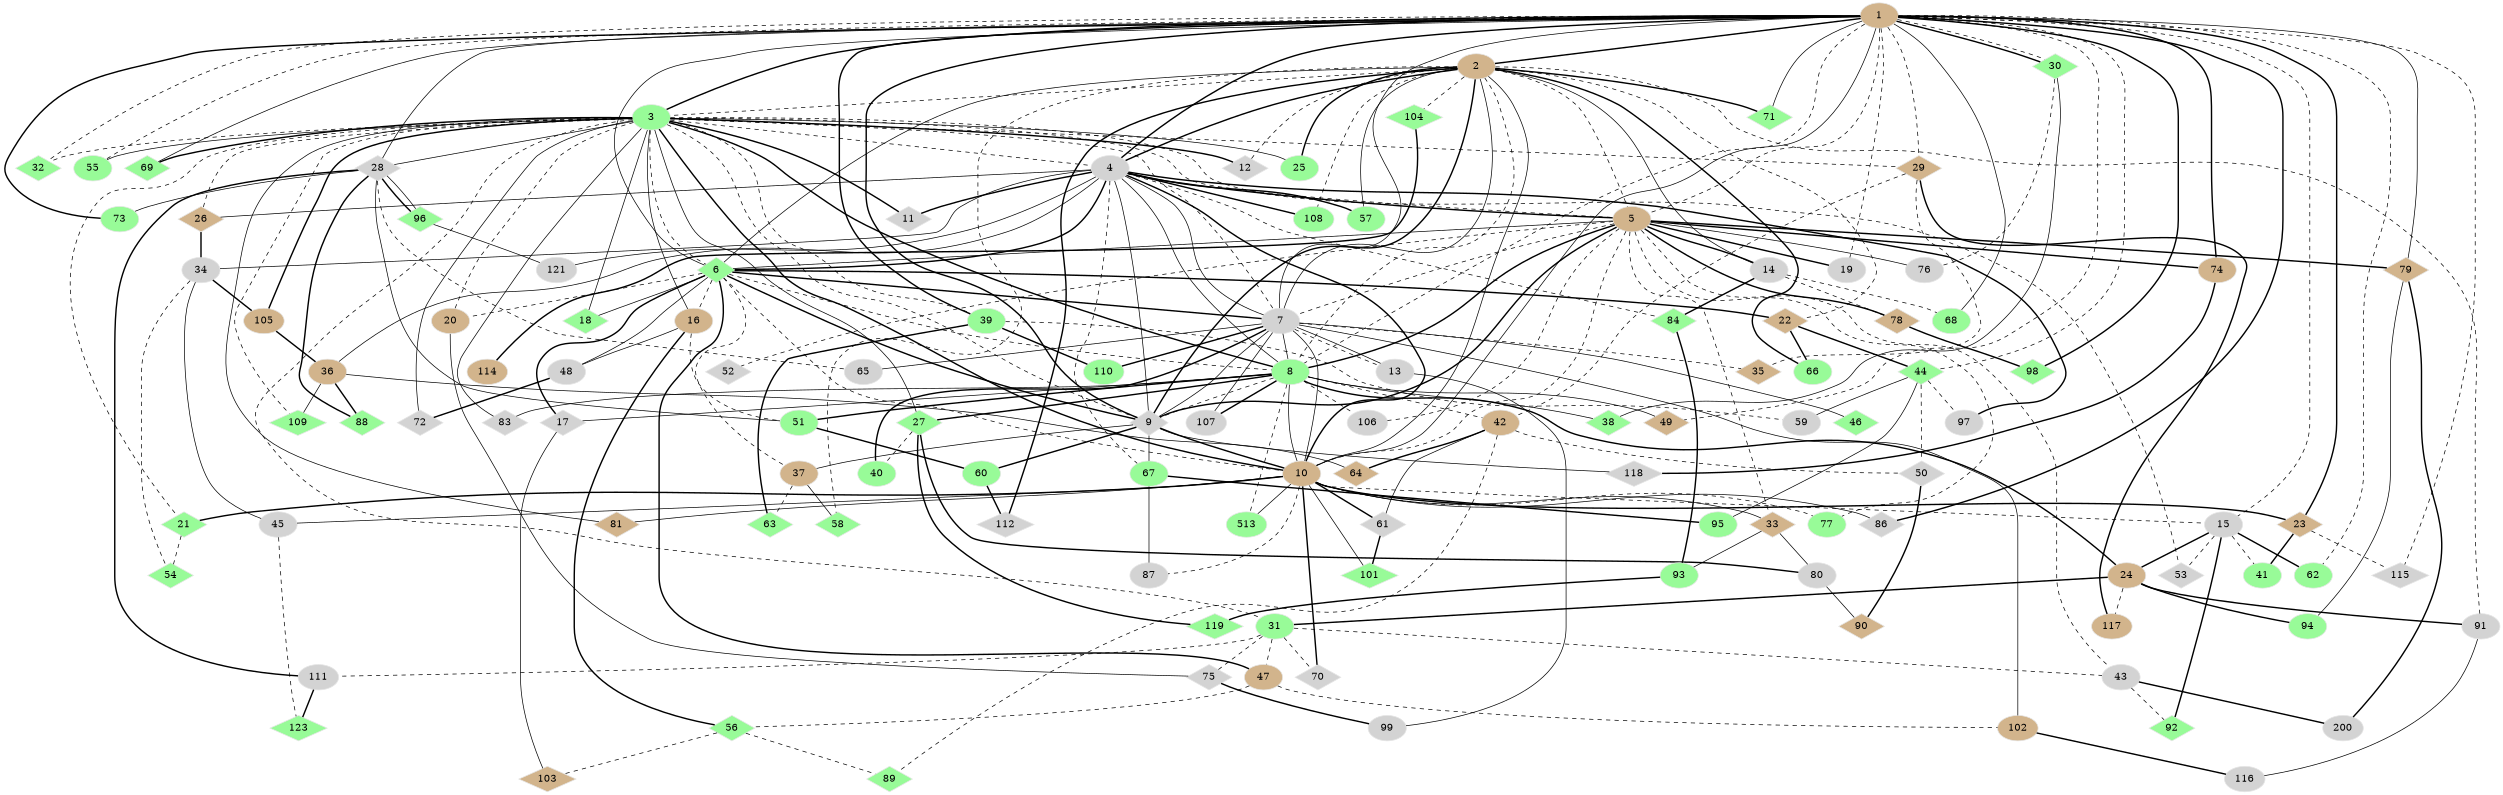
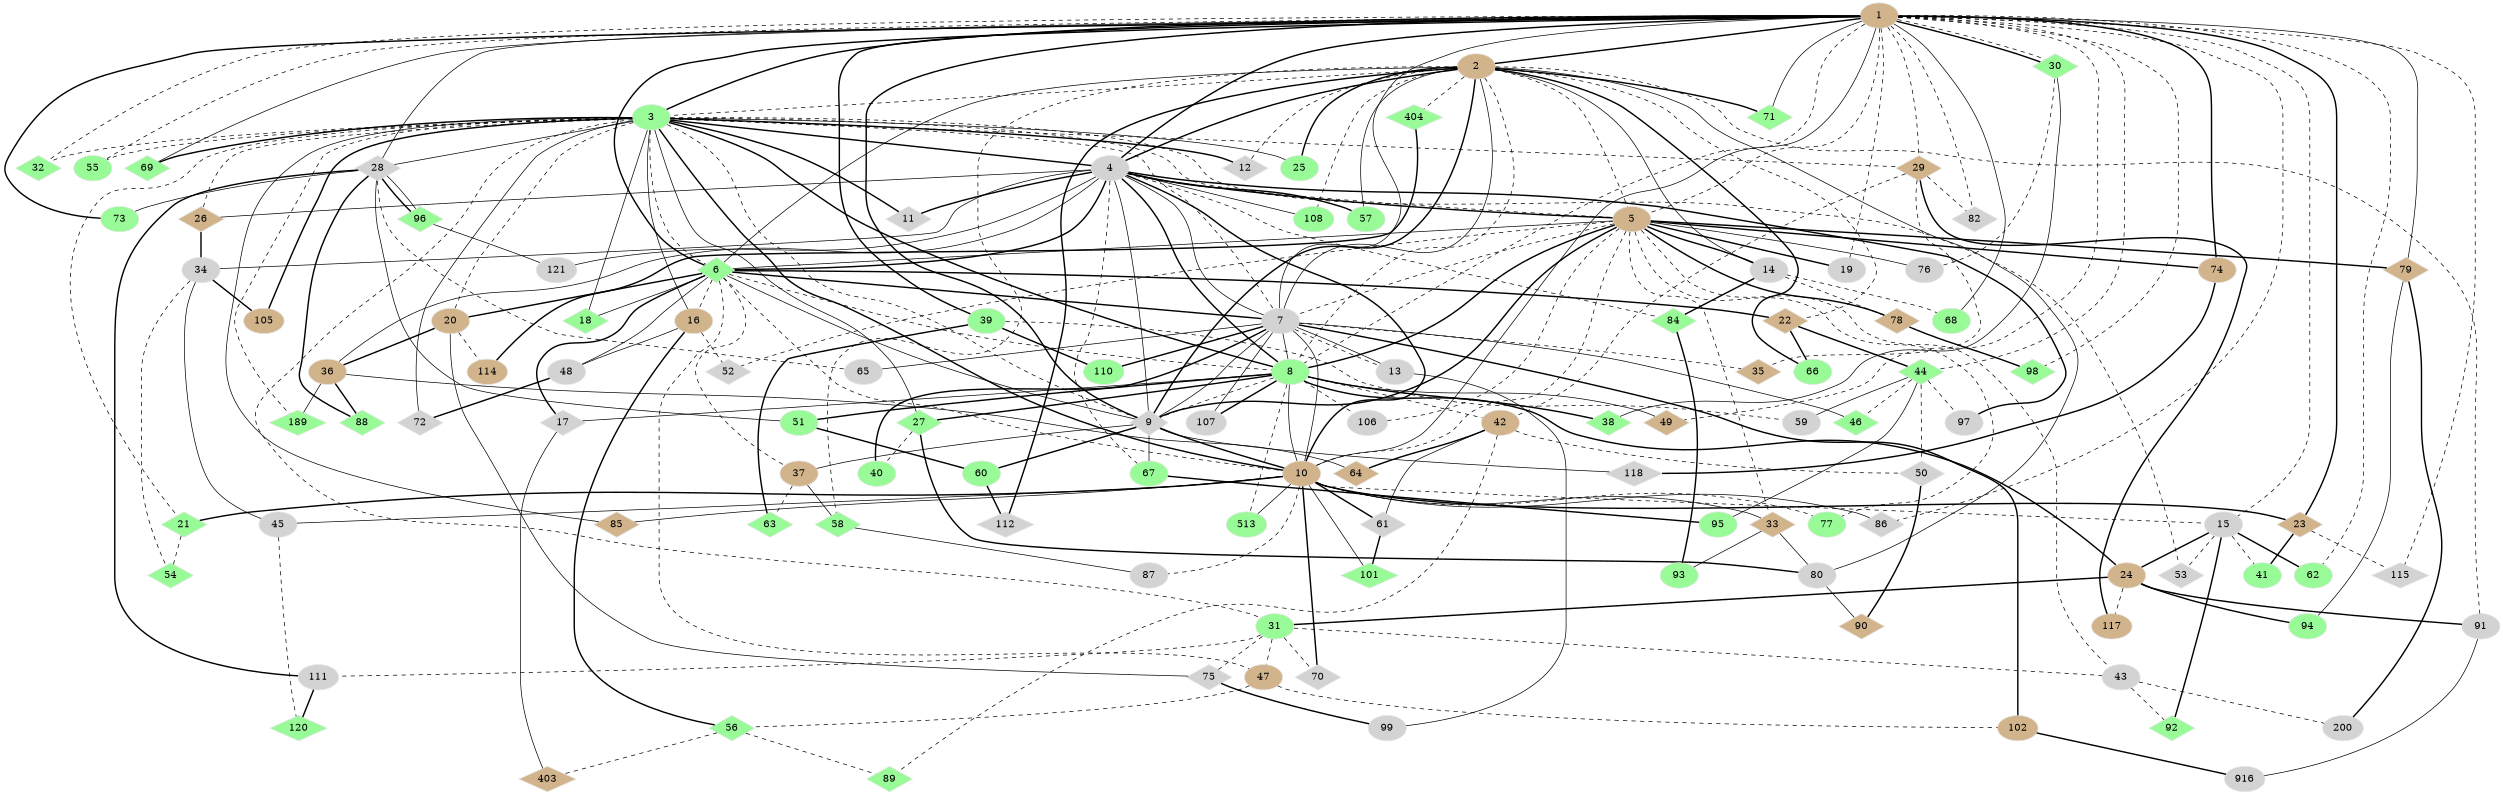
edge "1" -- "6": style solid -> bold
edge "1" -- "98": style bold -> dashed
node "104": label "104" -> "404"
edge "3" -- "55": style solid -> dashed
edge "3" -- "4": style dashed -> bold
edge "4" -- "108": style bold -> solid
node "82": added
edge "1" -- "86": style bold -> dashed
edge "3" -- "39": removed
edge "4" -- "8": style solid -> bold
edge "6" -- "20": style dashed -> bold
edge "2" -- "10": now "2" -- "80"
edge "20" -- "114": added
edge "105" -- "36": now "20" -- "36"
edge "6" -- "9": style bold -> solid
edge "44" -- "46": added
edge "8" -- "38": style solid -> bold
edge "16" -- "51": now "16" -- "52"
node "109": label "109" -> "189"
node "83": removed
edge "7" -- "102": style solid -> bold
node "81": label "81" -> "85"
edge "67" -- "87": now "58" -- "87"
node "119": removed
edge "6" -- "47": style bold -> dashed
edge "43" -- "200": style bold -> dashed
node "123": label "123" -> "120"
node "103": label "103" -> "403"
node "116": label "116" -> "916"
